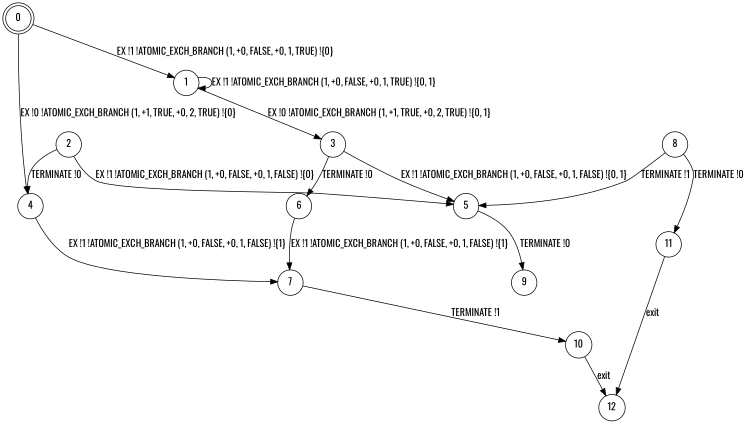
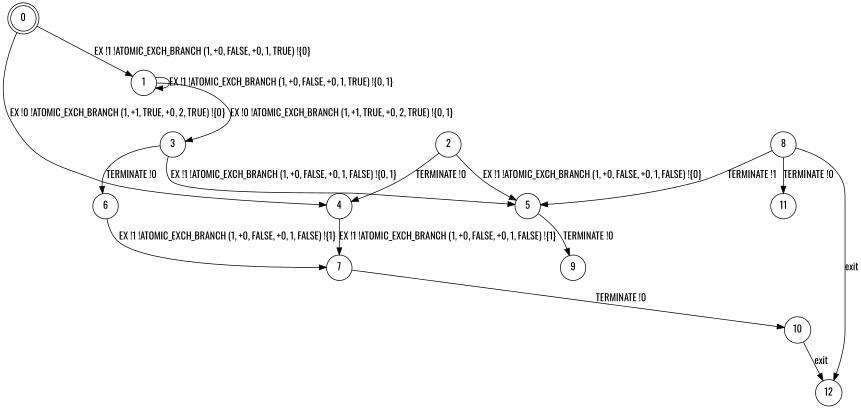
edge "7" -> "10": label "TERMINATE !1" -> "TERMINATE !0"
edge "11" -> "12": now "8" -> "12"
